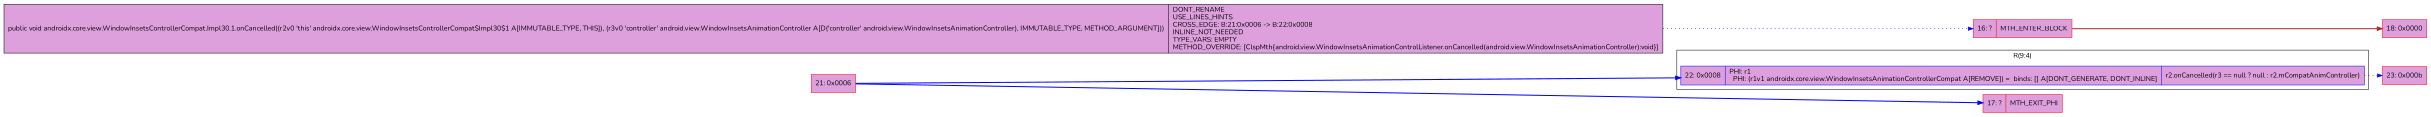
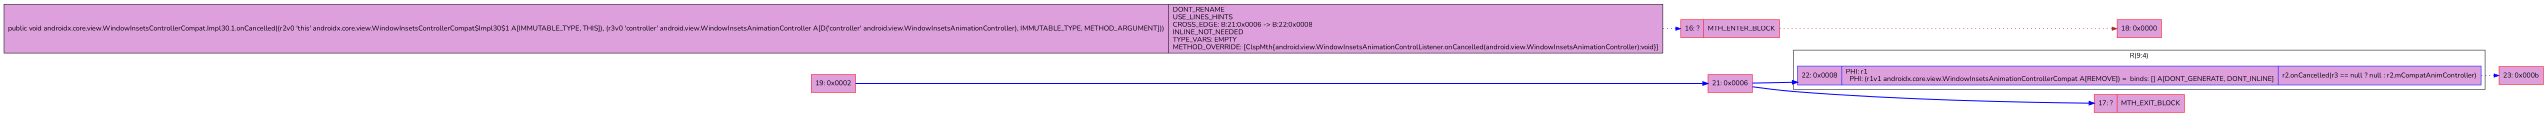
edge "16: ?" -> "18: 0x0000": style bold -> dotted
node "19: 0x0002": added
node "17: ?": text "MTH_EXIT_PHI" -> "MTH_EXIT_BLOCK"
